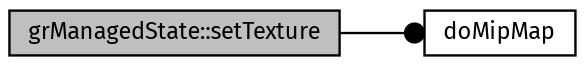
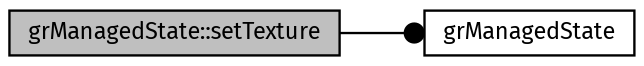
node "doMipMap": label "doMipMap" -> "grManagedState"
